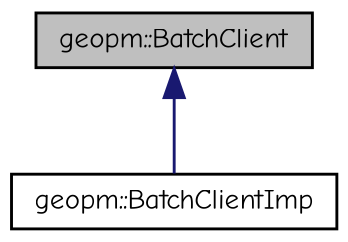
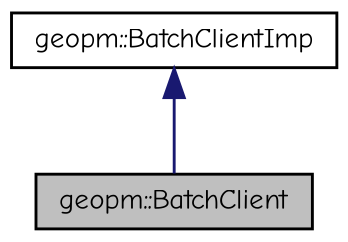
edge "geopm::BatchClientImp" -> "geopm::BatchClient": reversed
